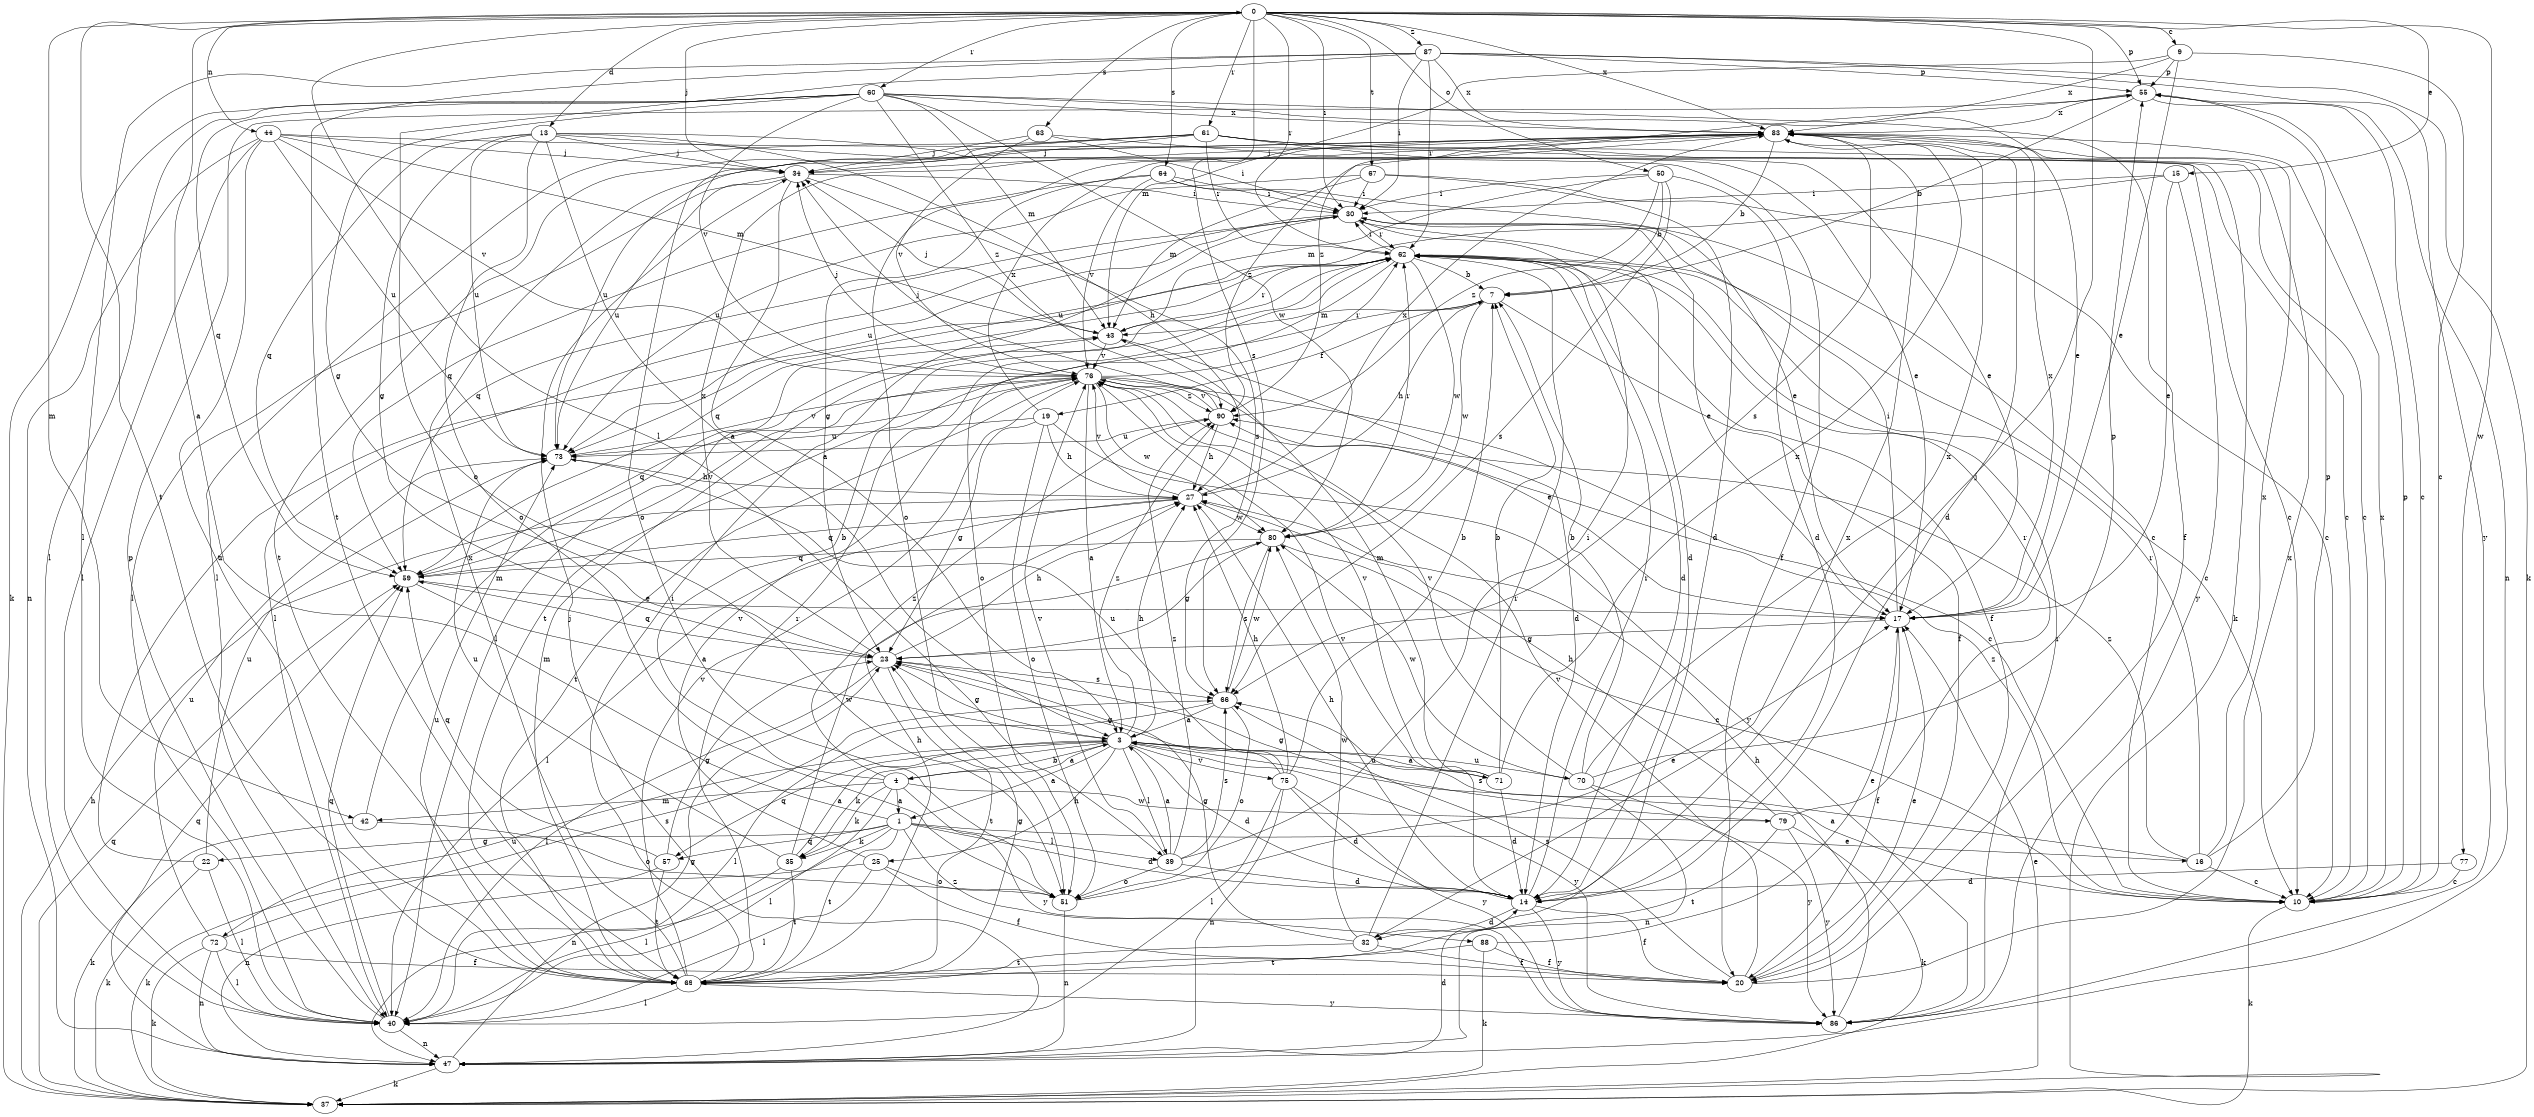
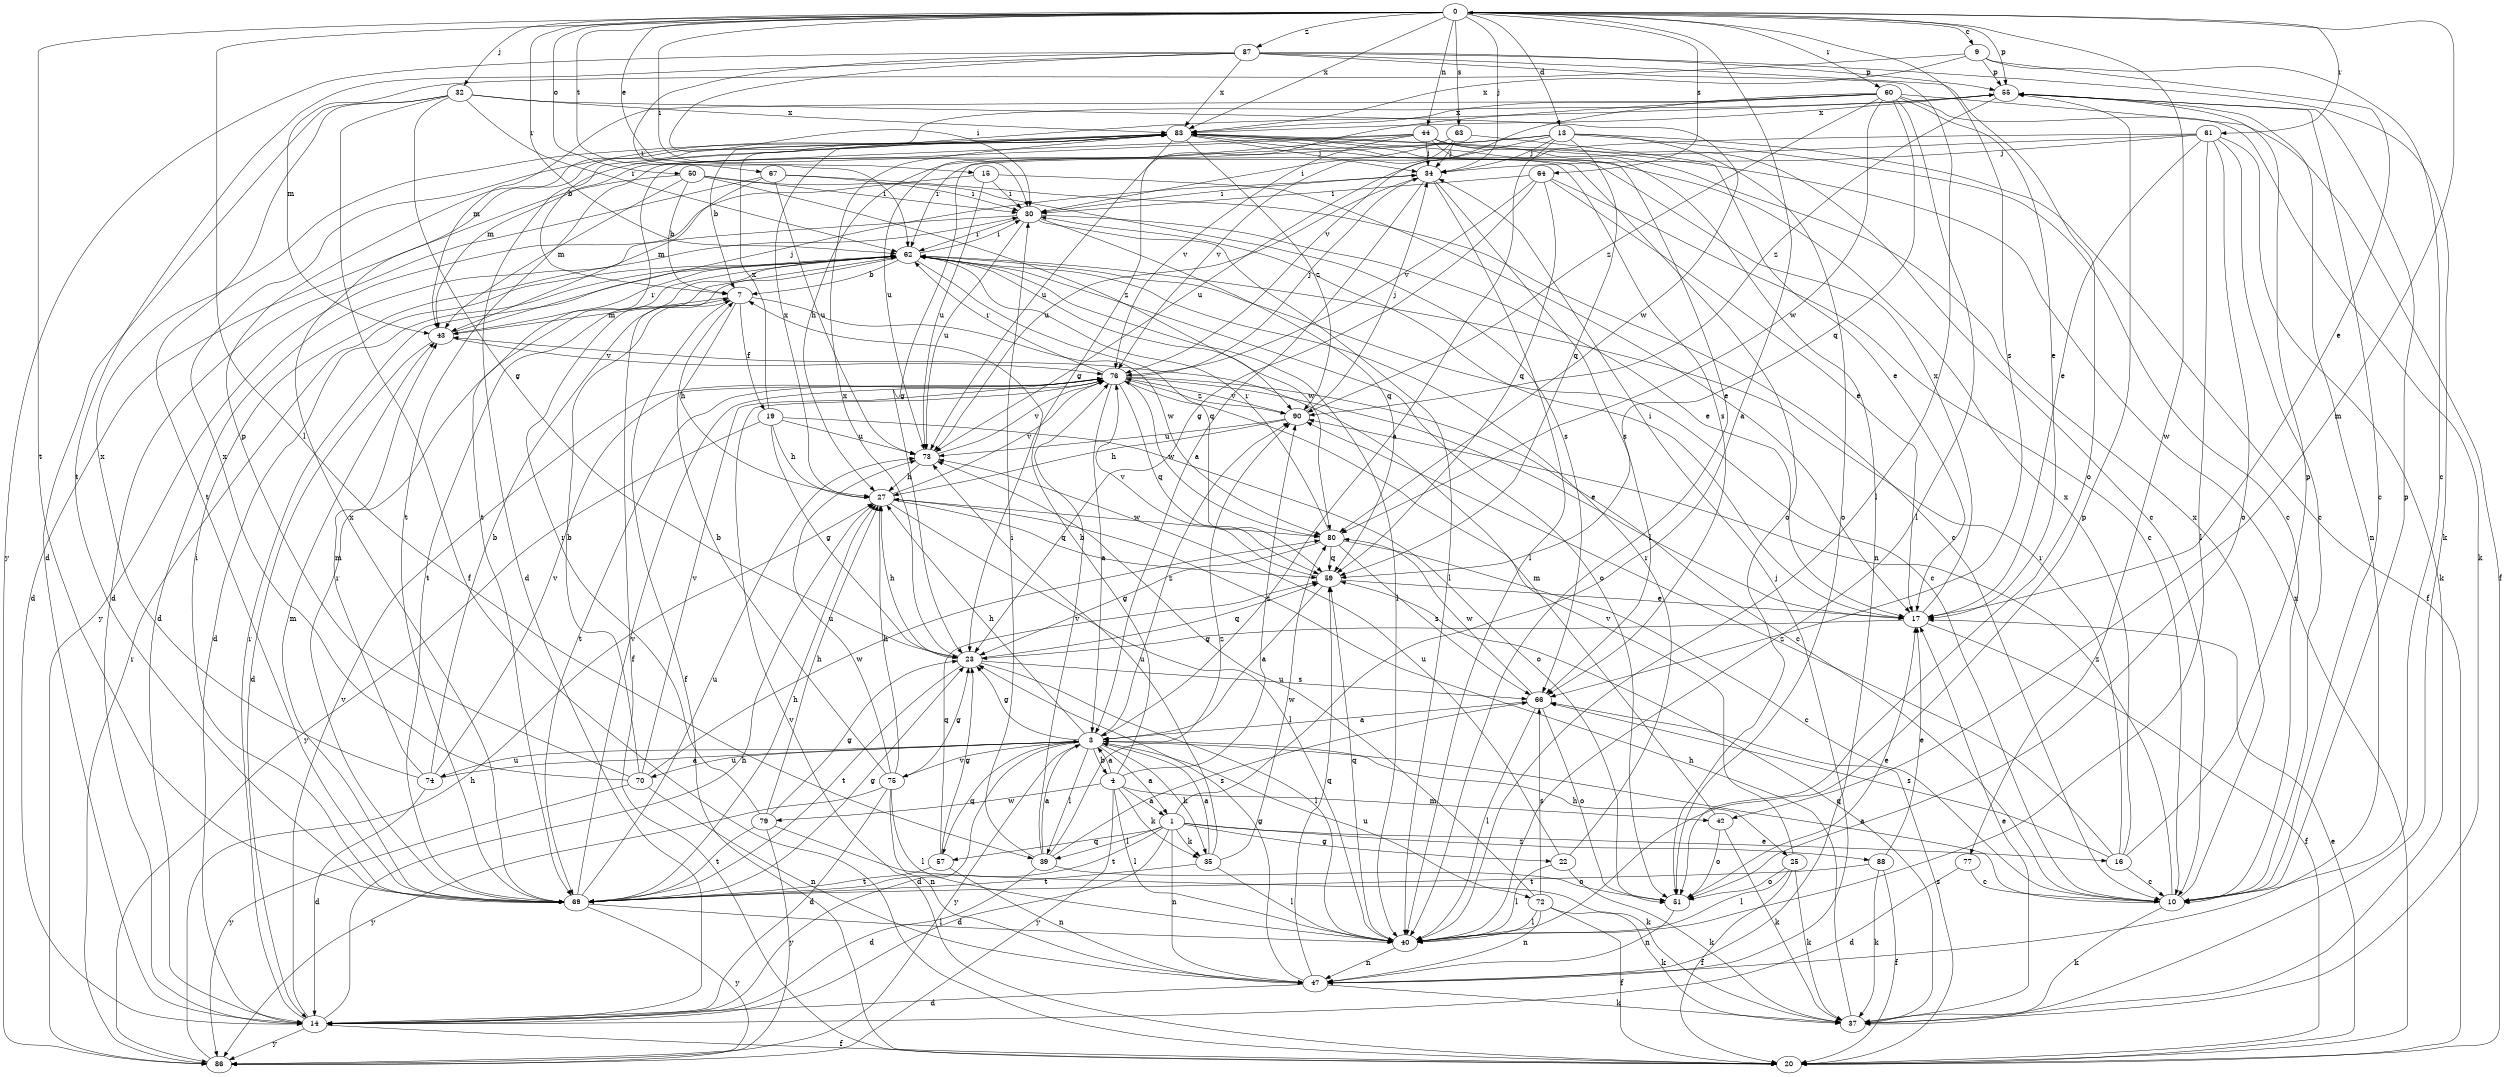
node "71": label "71" -> "74"
edge "14" -> "32": reversed
